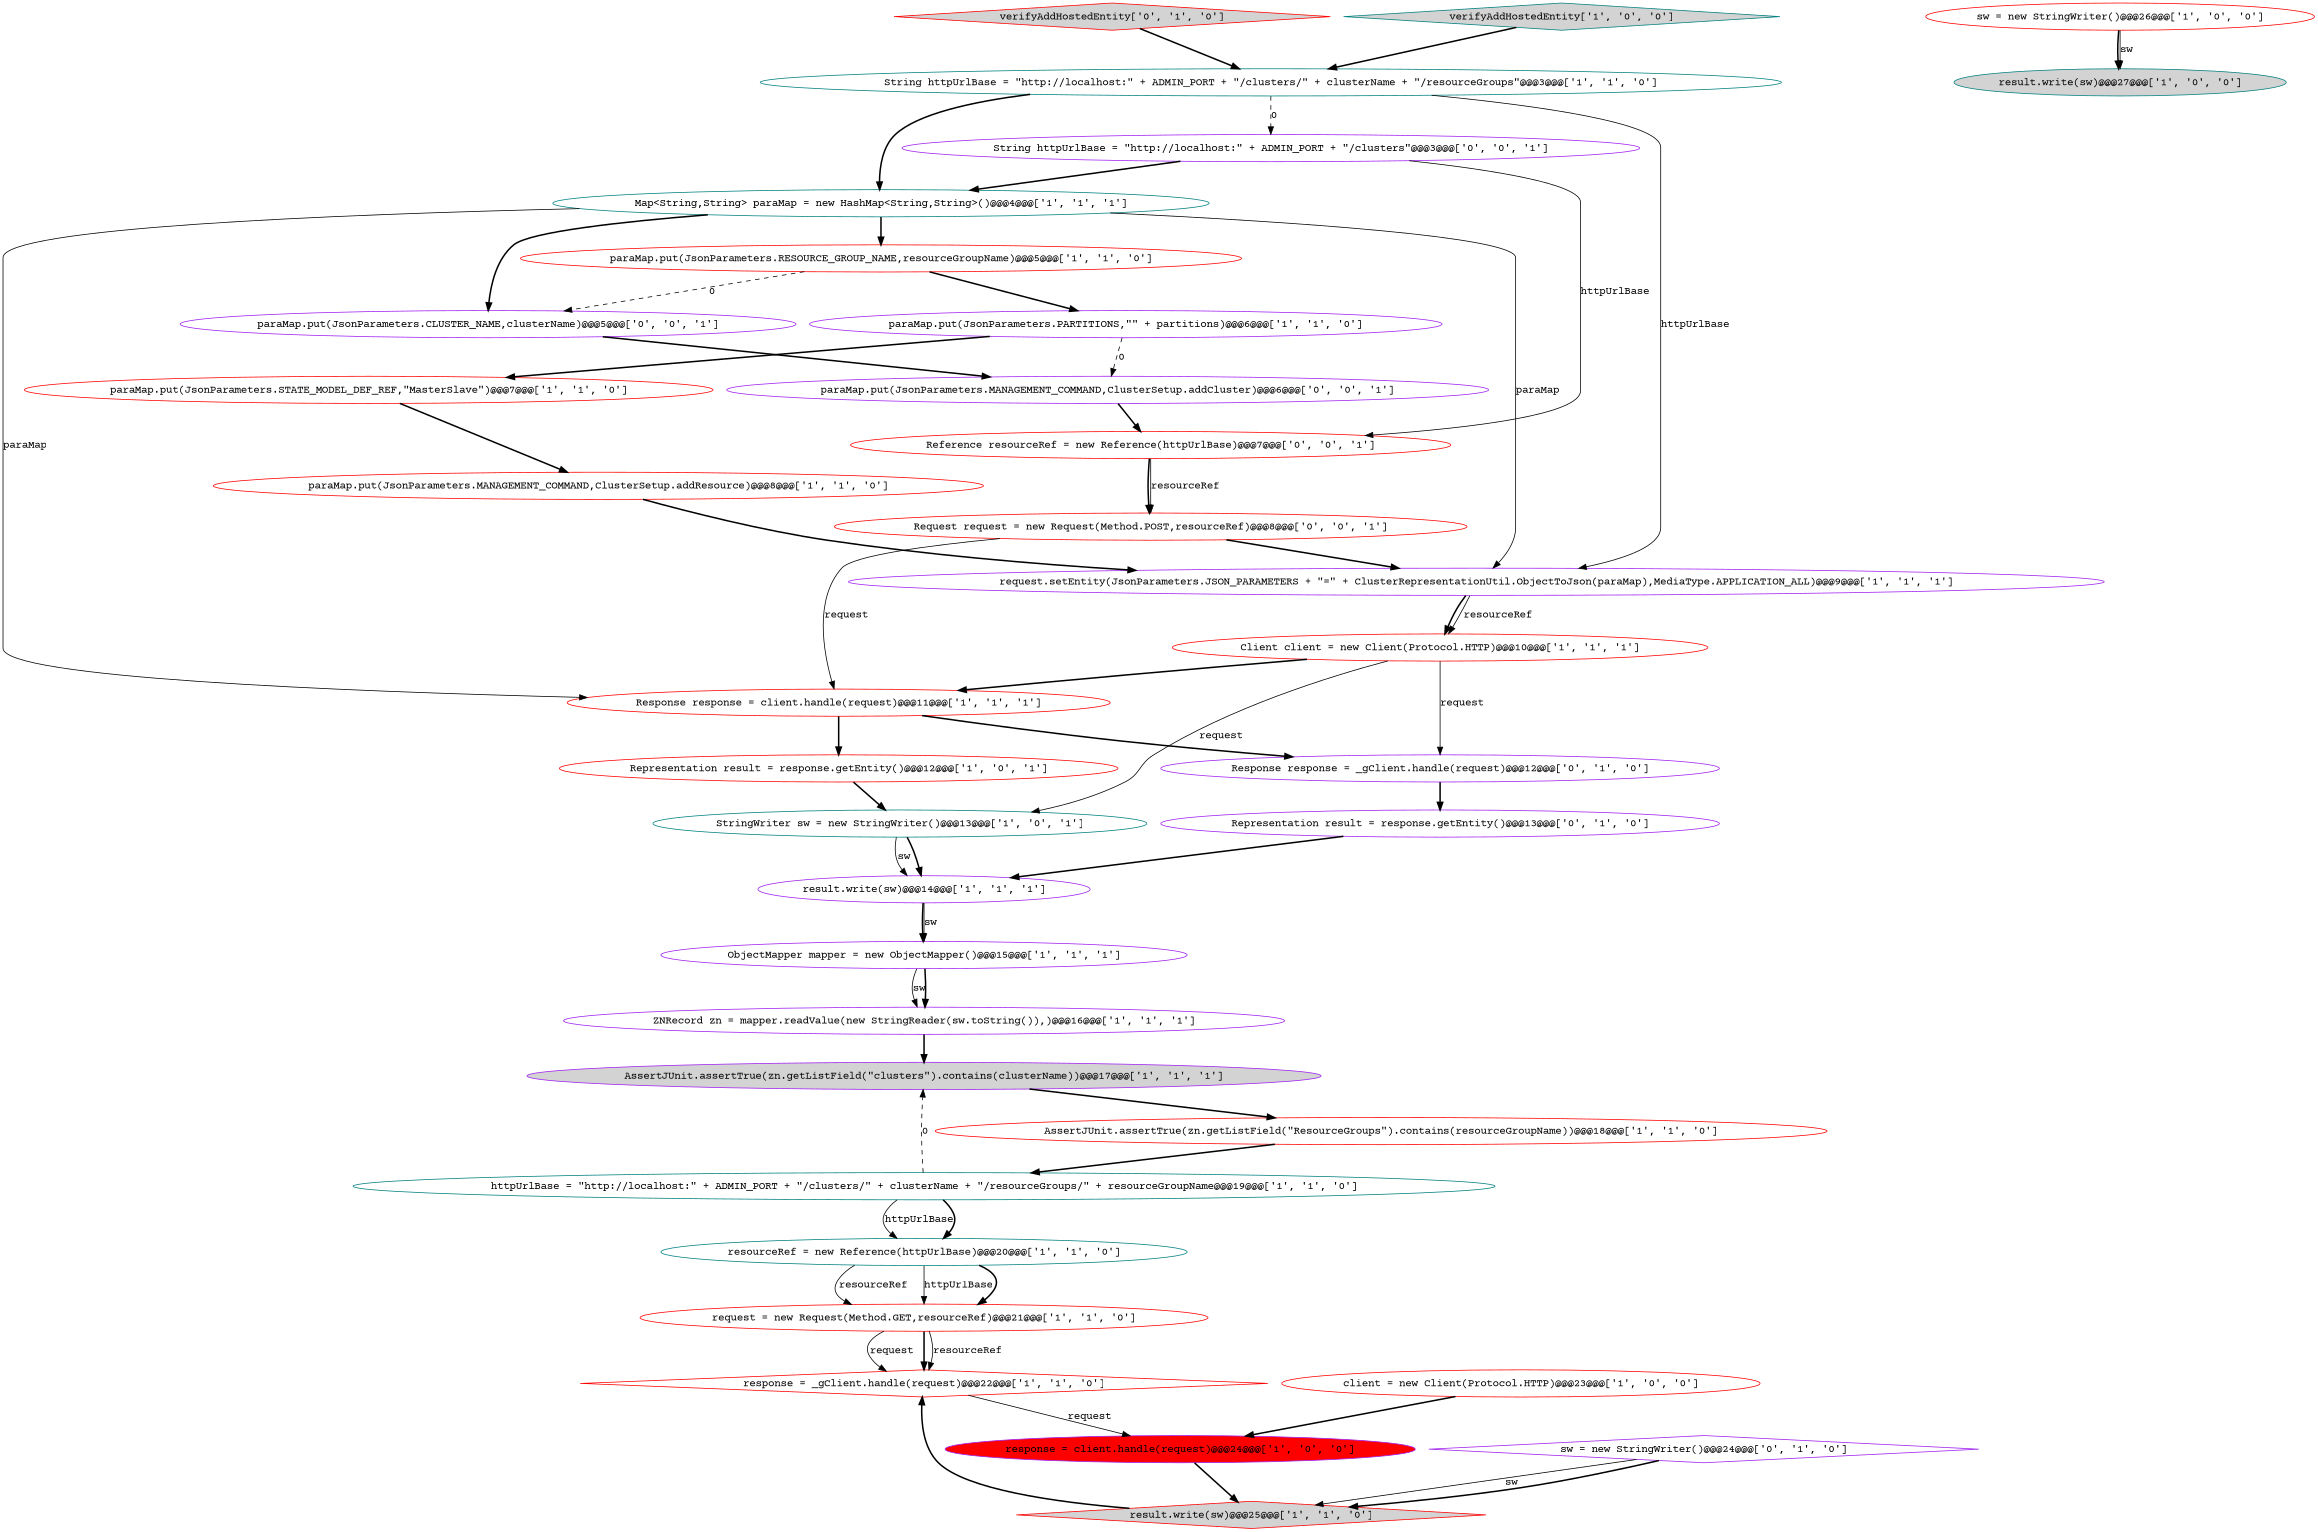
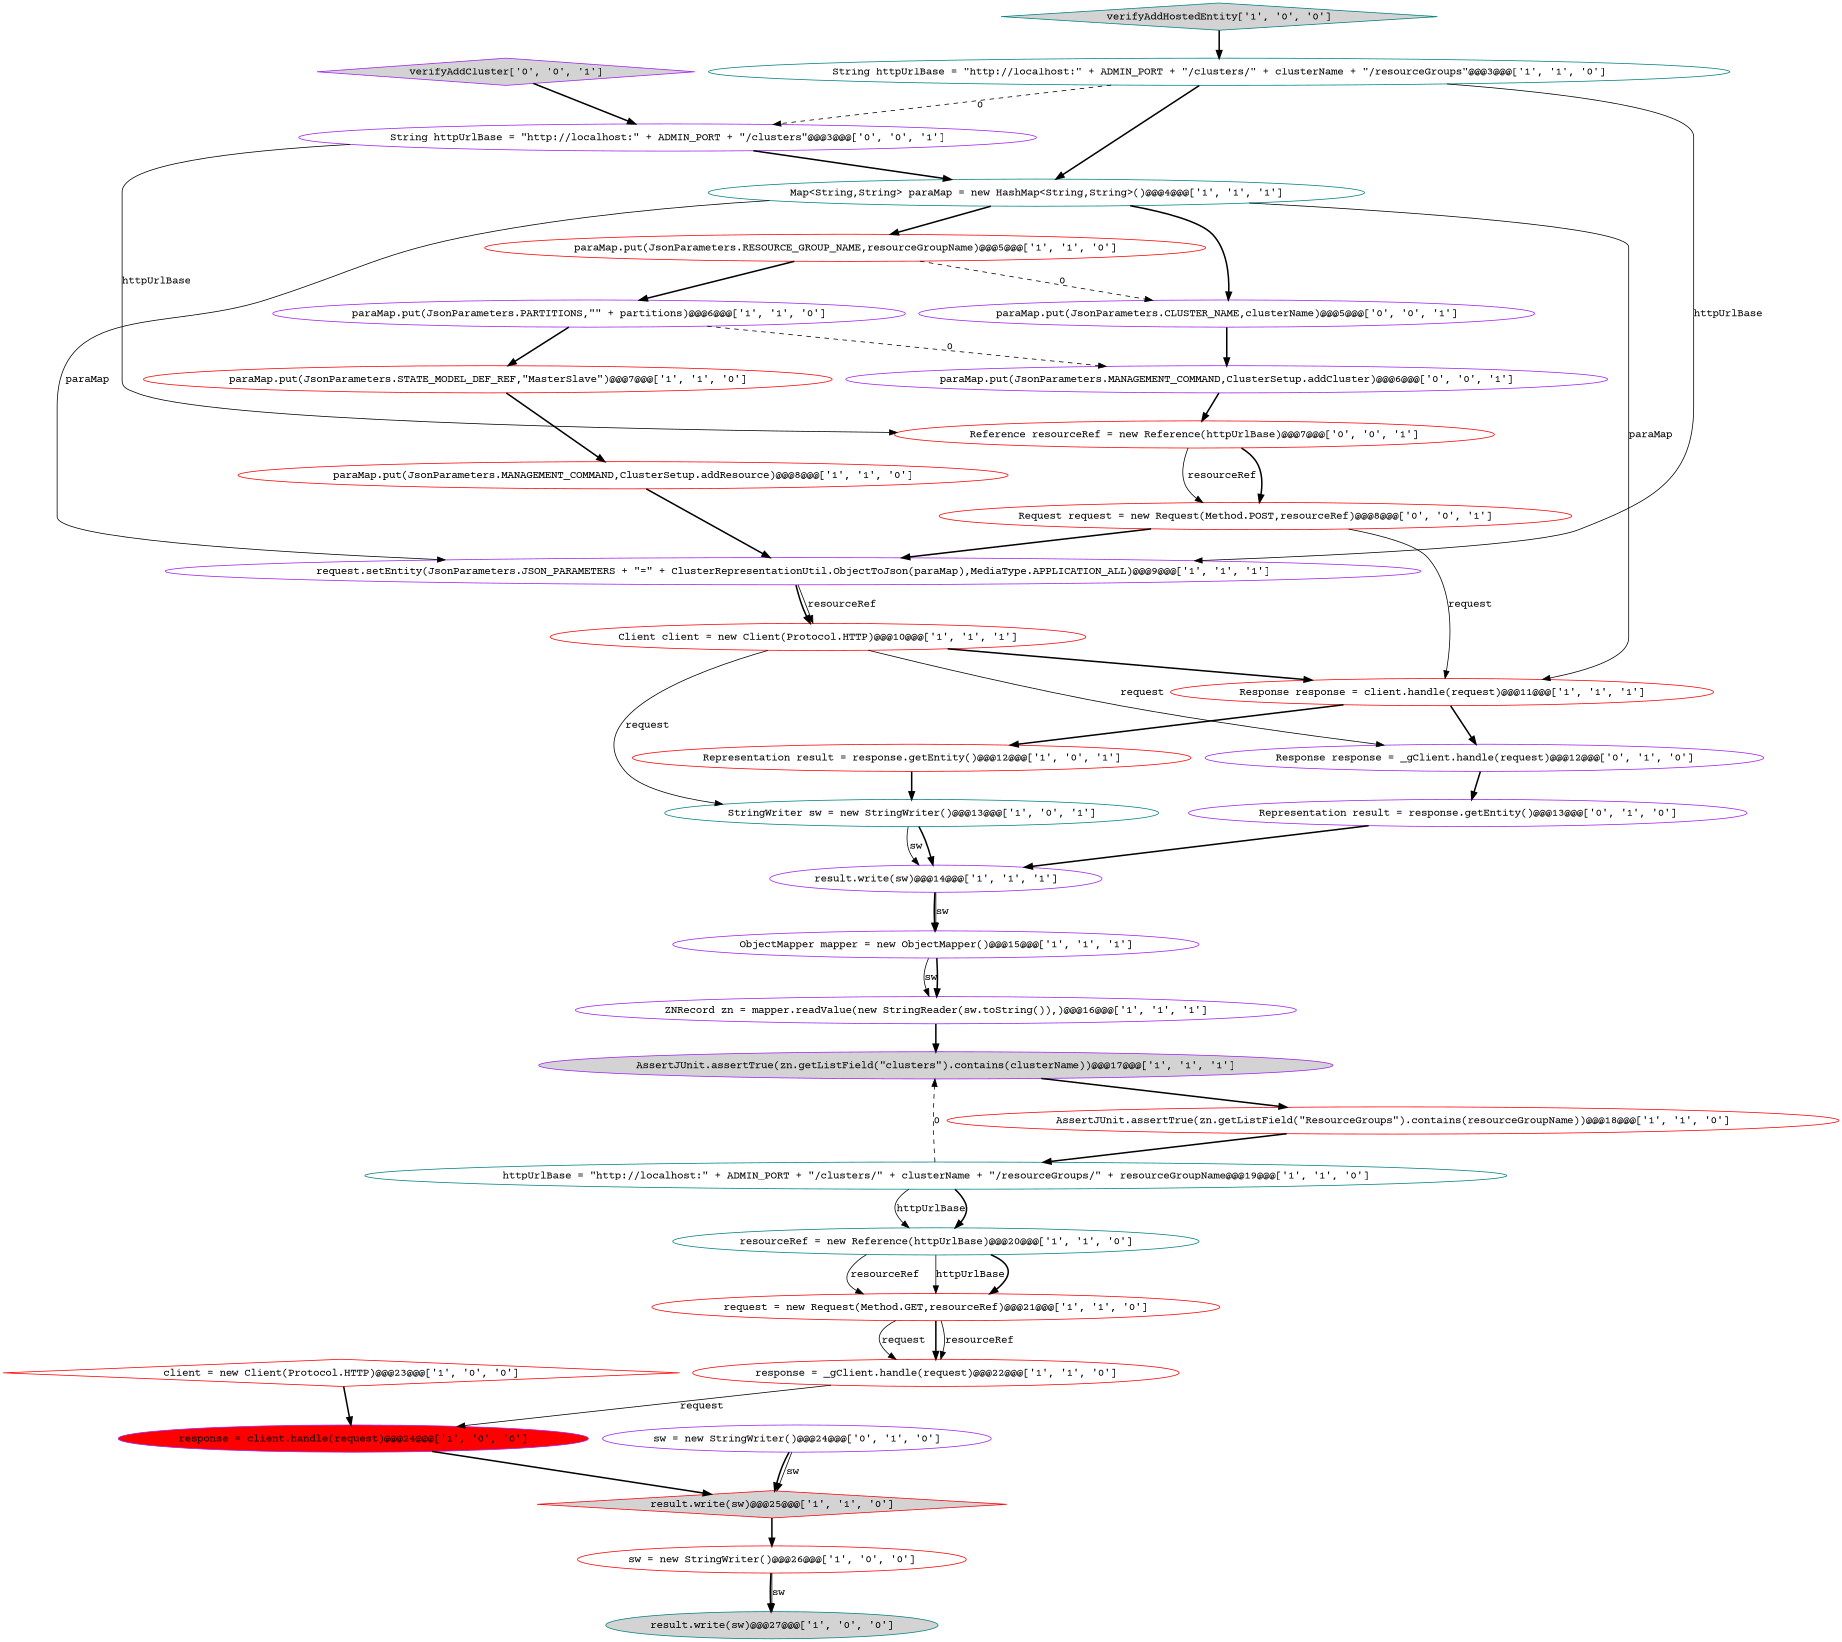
node "verifyAddHostedEntity['0', '1', '0']": removed
node "verifyAddCluster['0', '0', '1']": added
node "response = _gClient.handle(request)@@@22@@@['1', '1', '0']": shape diamond -> ellipse
node "client = new Client(Protocol.HTTP)@@@23@@@['1', '0', '0']": shape ellipse -> diamond
node "sw = new StringWriter()@@@24@@@['0', '1', '0']": shape diamond -> ellipse
edge "result.write(sw)@@@25@@@['1', '1', '0']" -> "response = _gClient.handle(request)@@@22@@@['1', '1', '0']": now "result.write(sw)@@@25@@@['1', '1', '0']" -> "sw = new StringWriter()@@@26@@@['1', '0', '0']"
